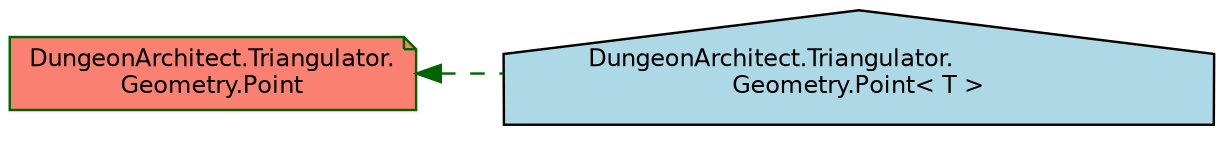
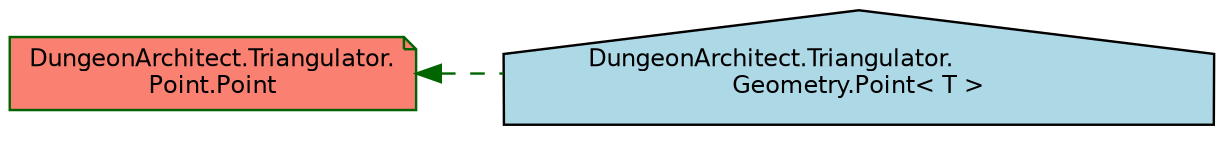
node "DungeonArchitect.Triangulator. Geometry.Point": label "DungeonArchitect.Triangulator. Geometry.Point" -> "DungeonArchitect.Triangulator. Point.Point"
